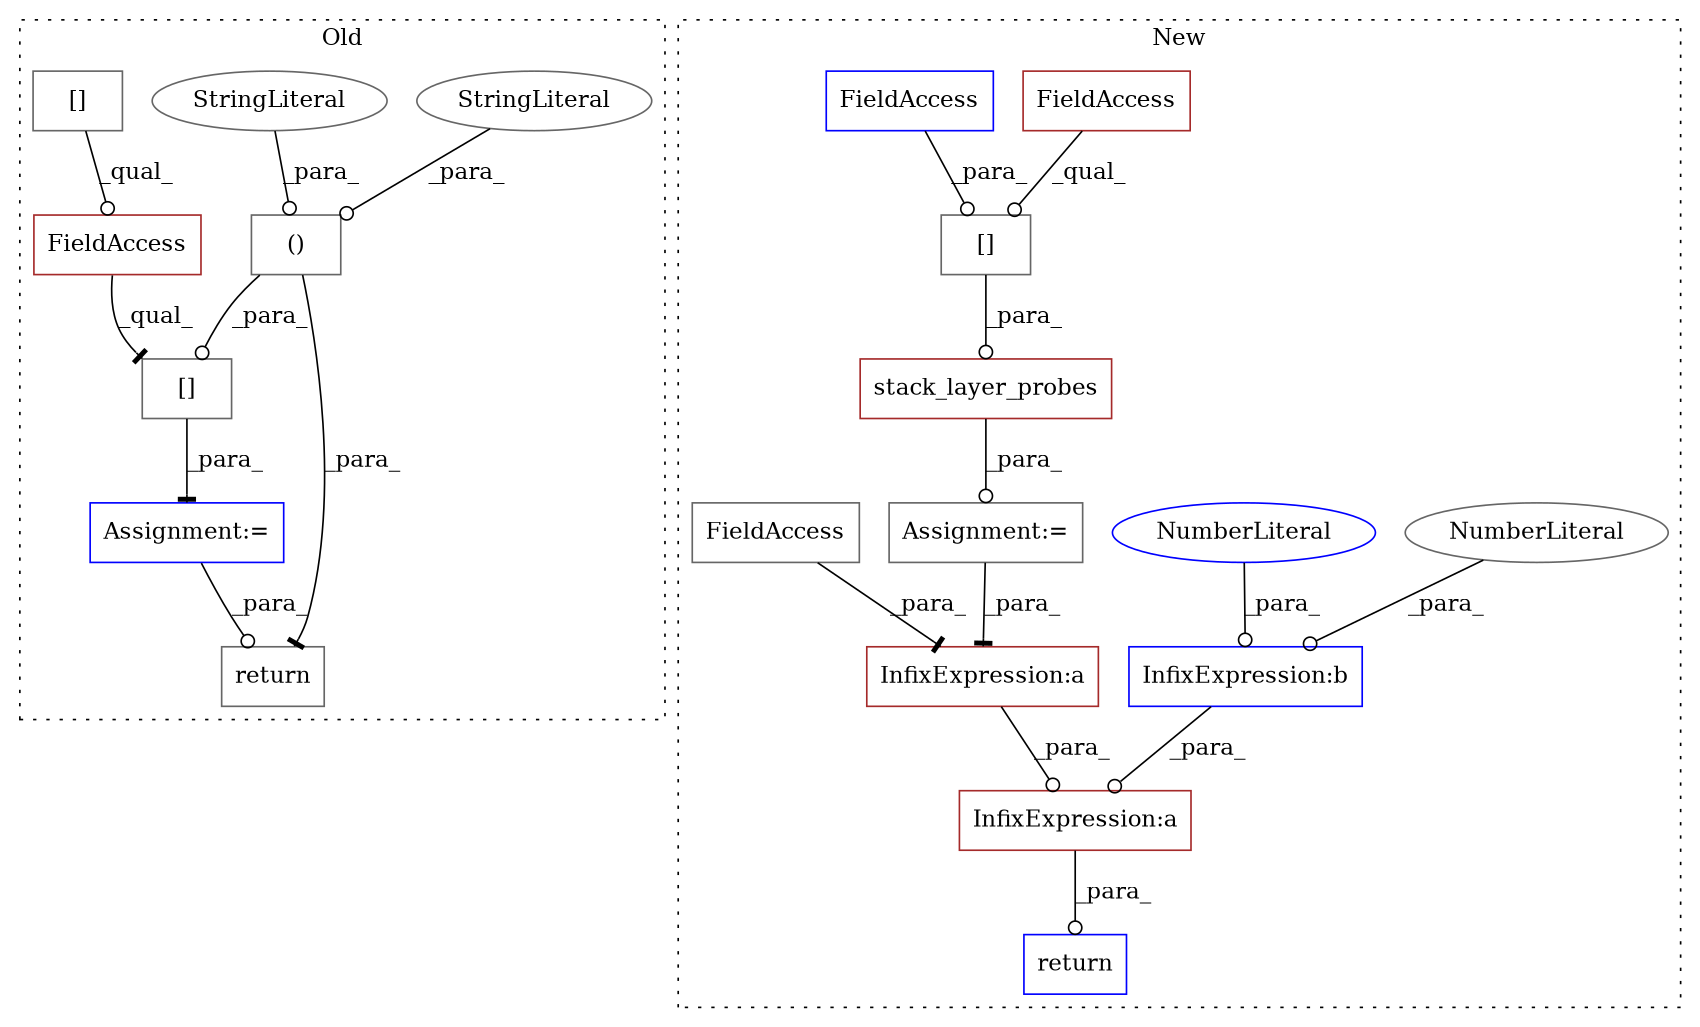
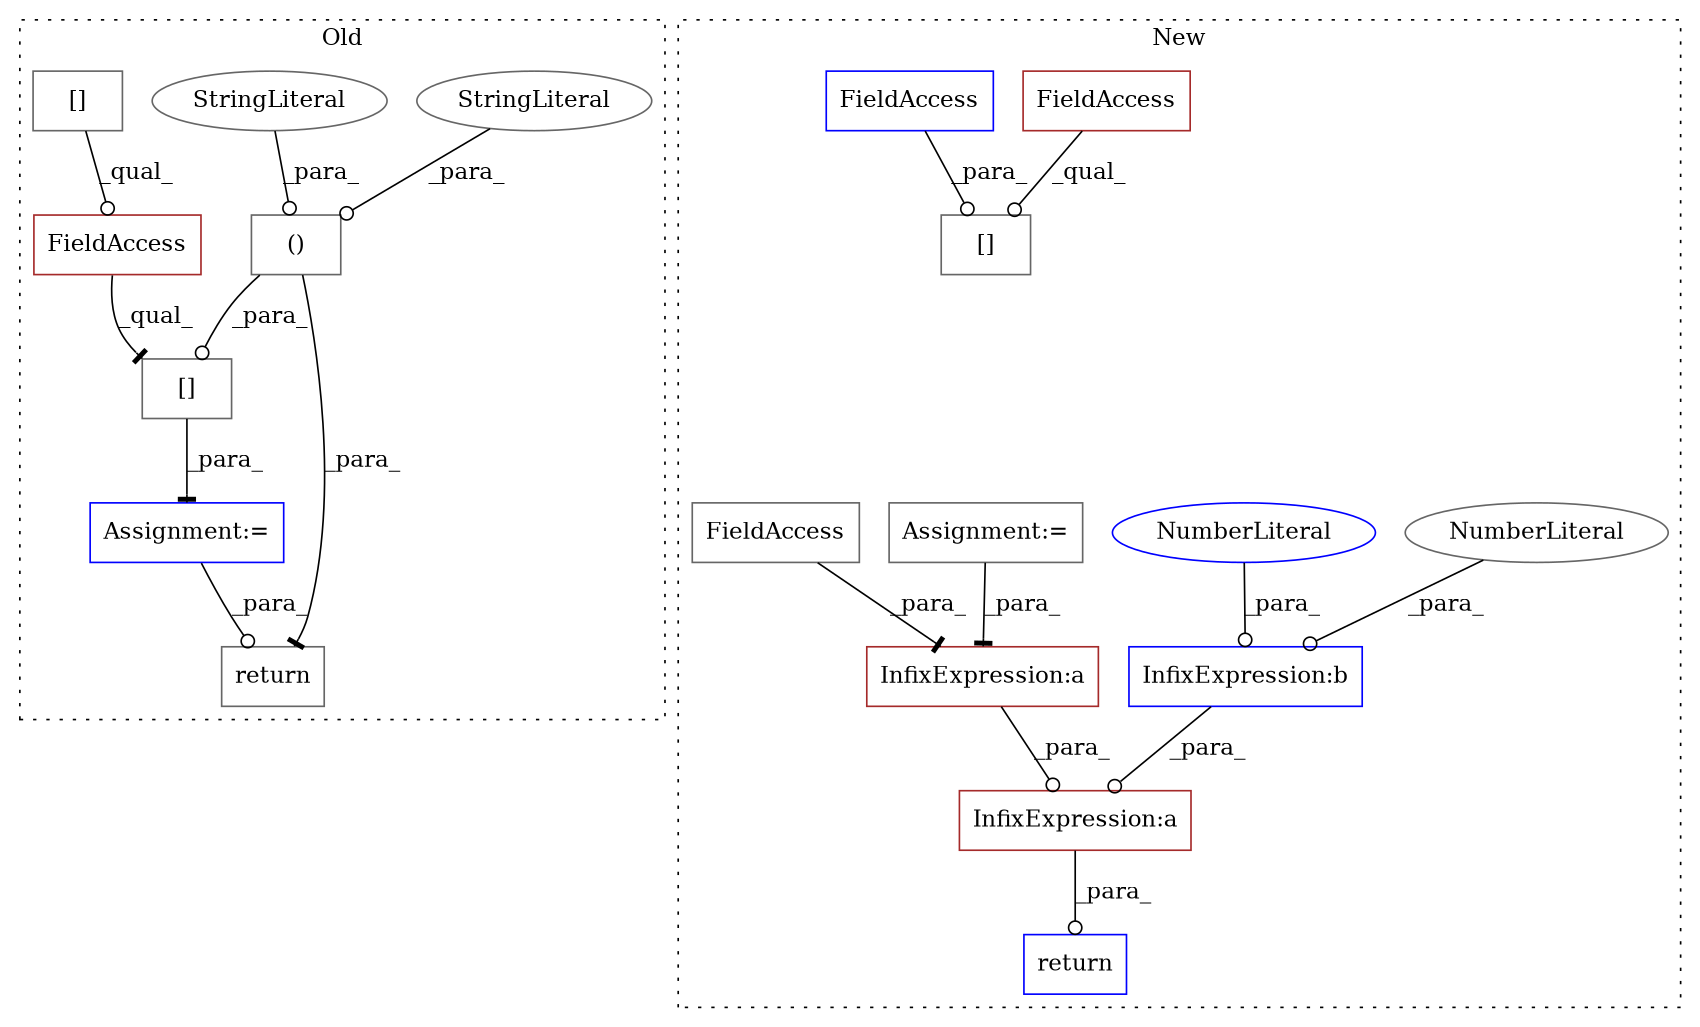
node "stack_layer_probes": removed
